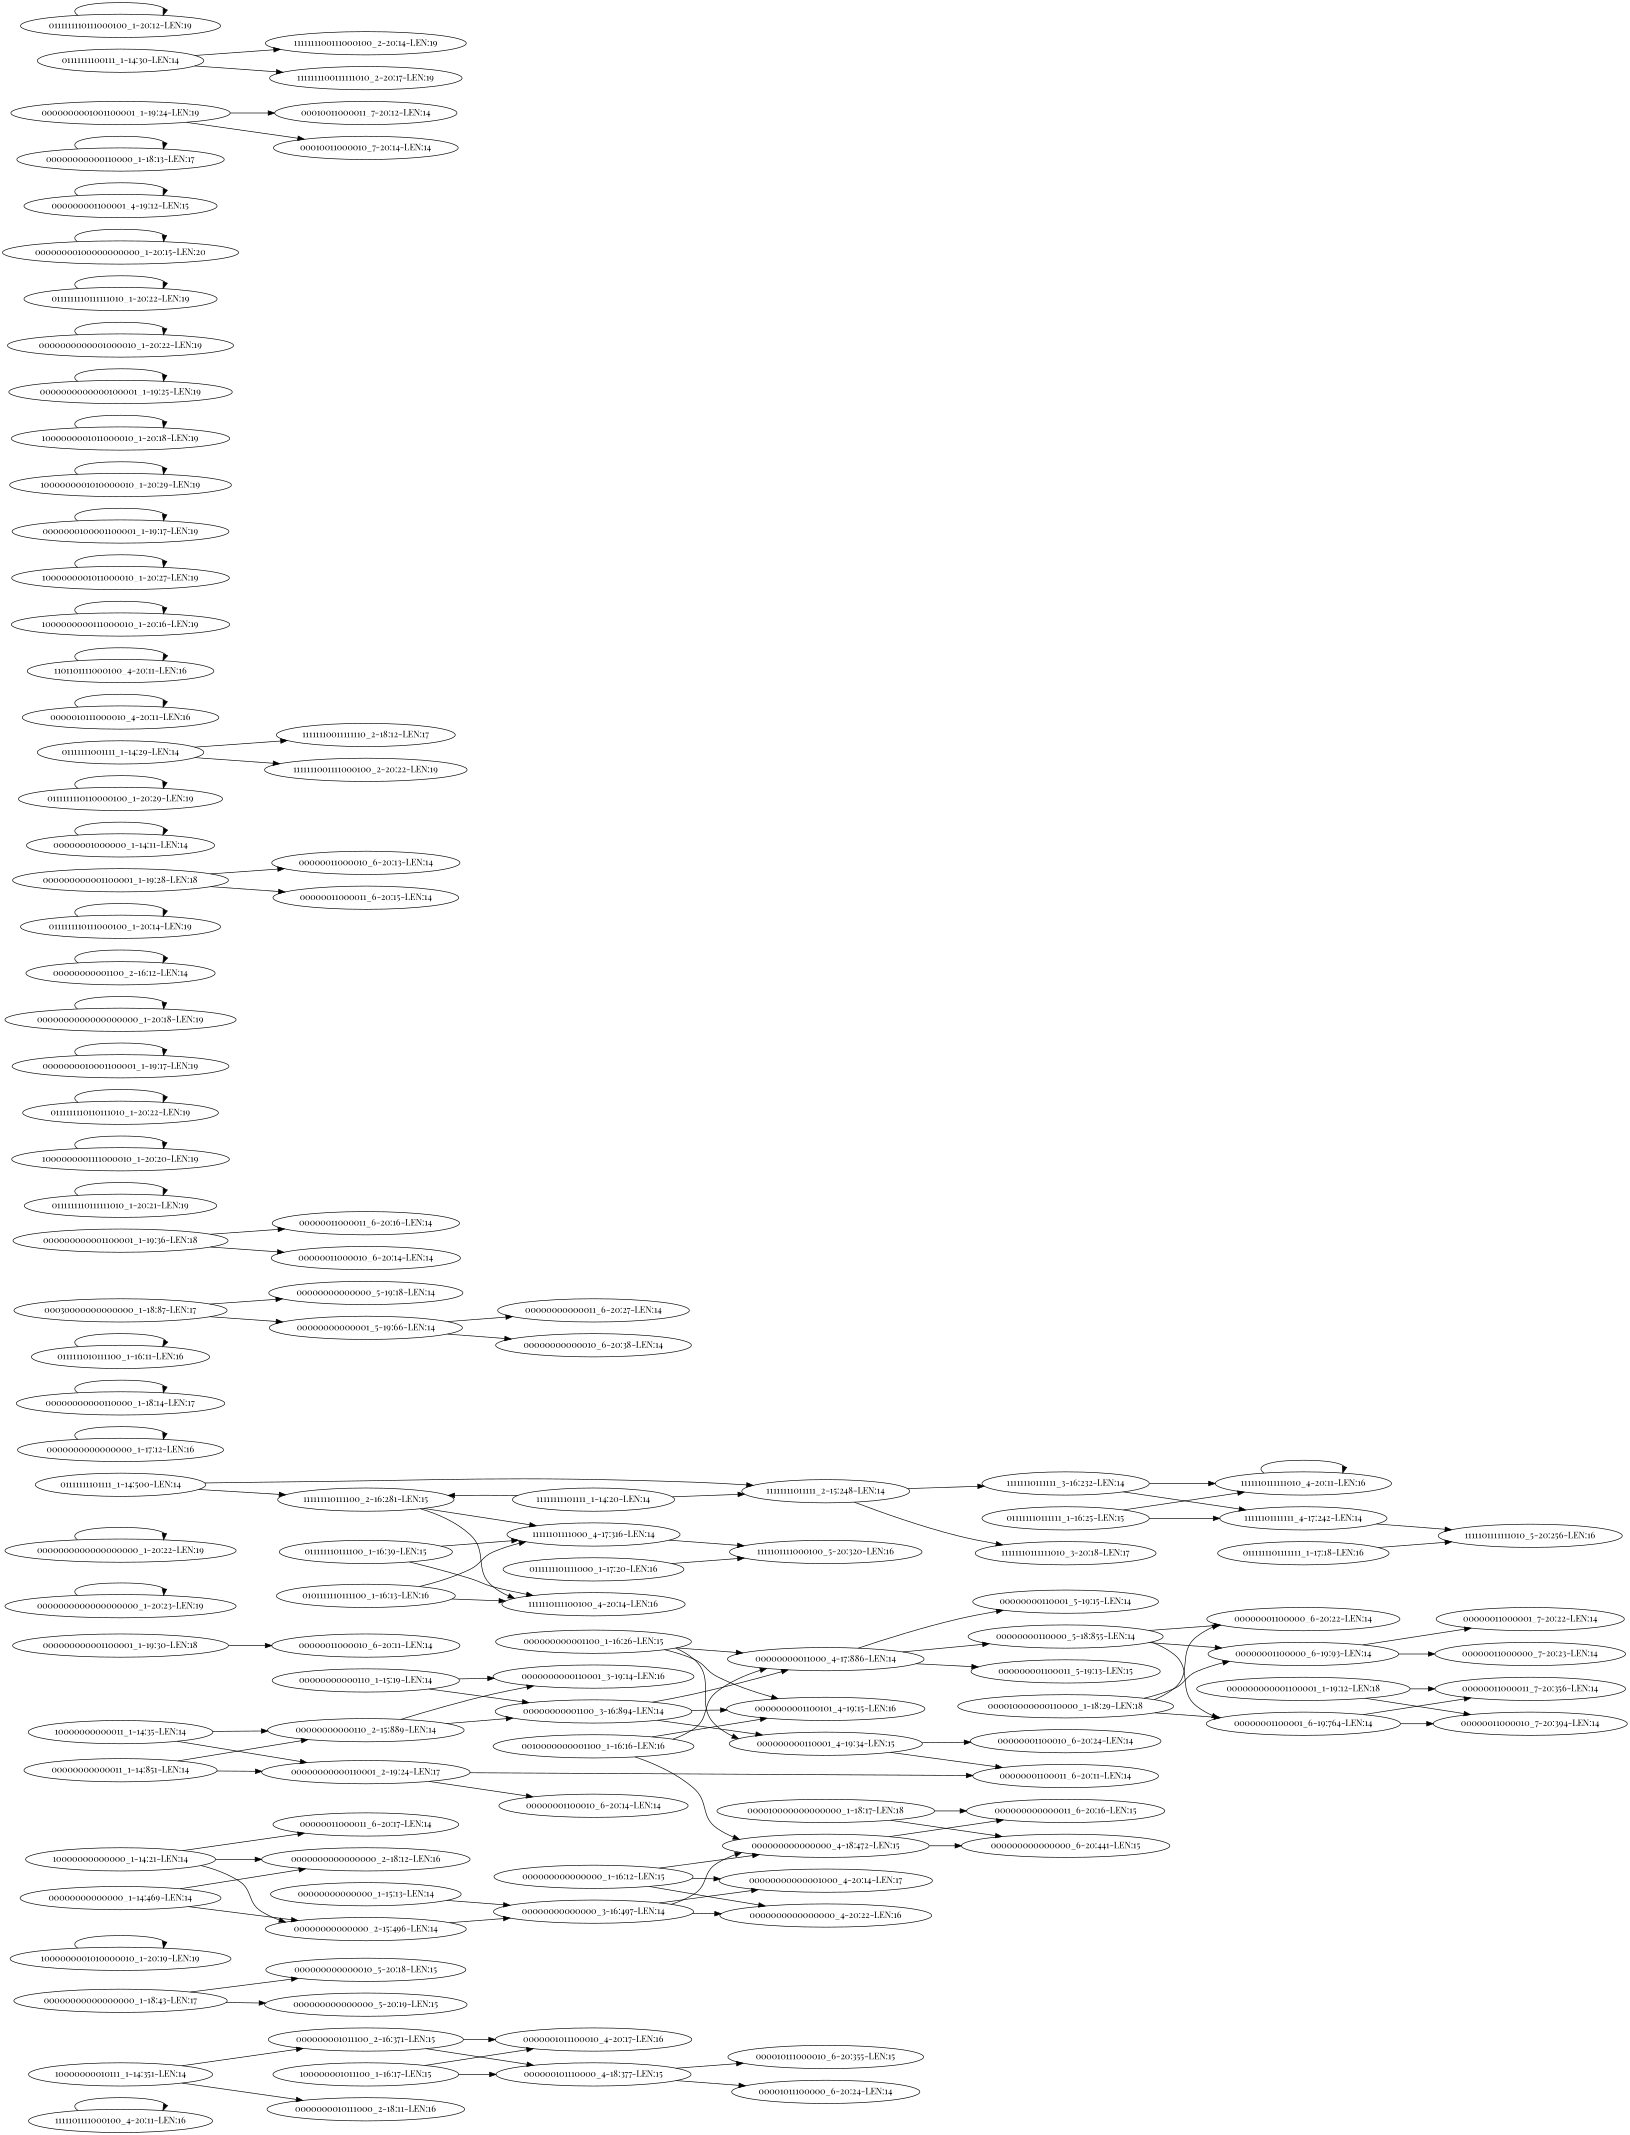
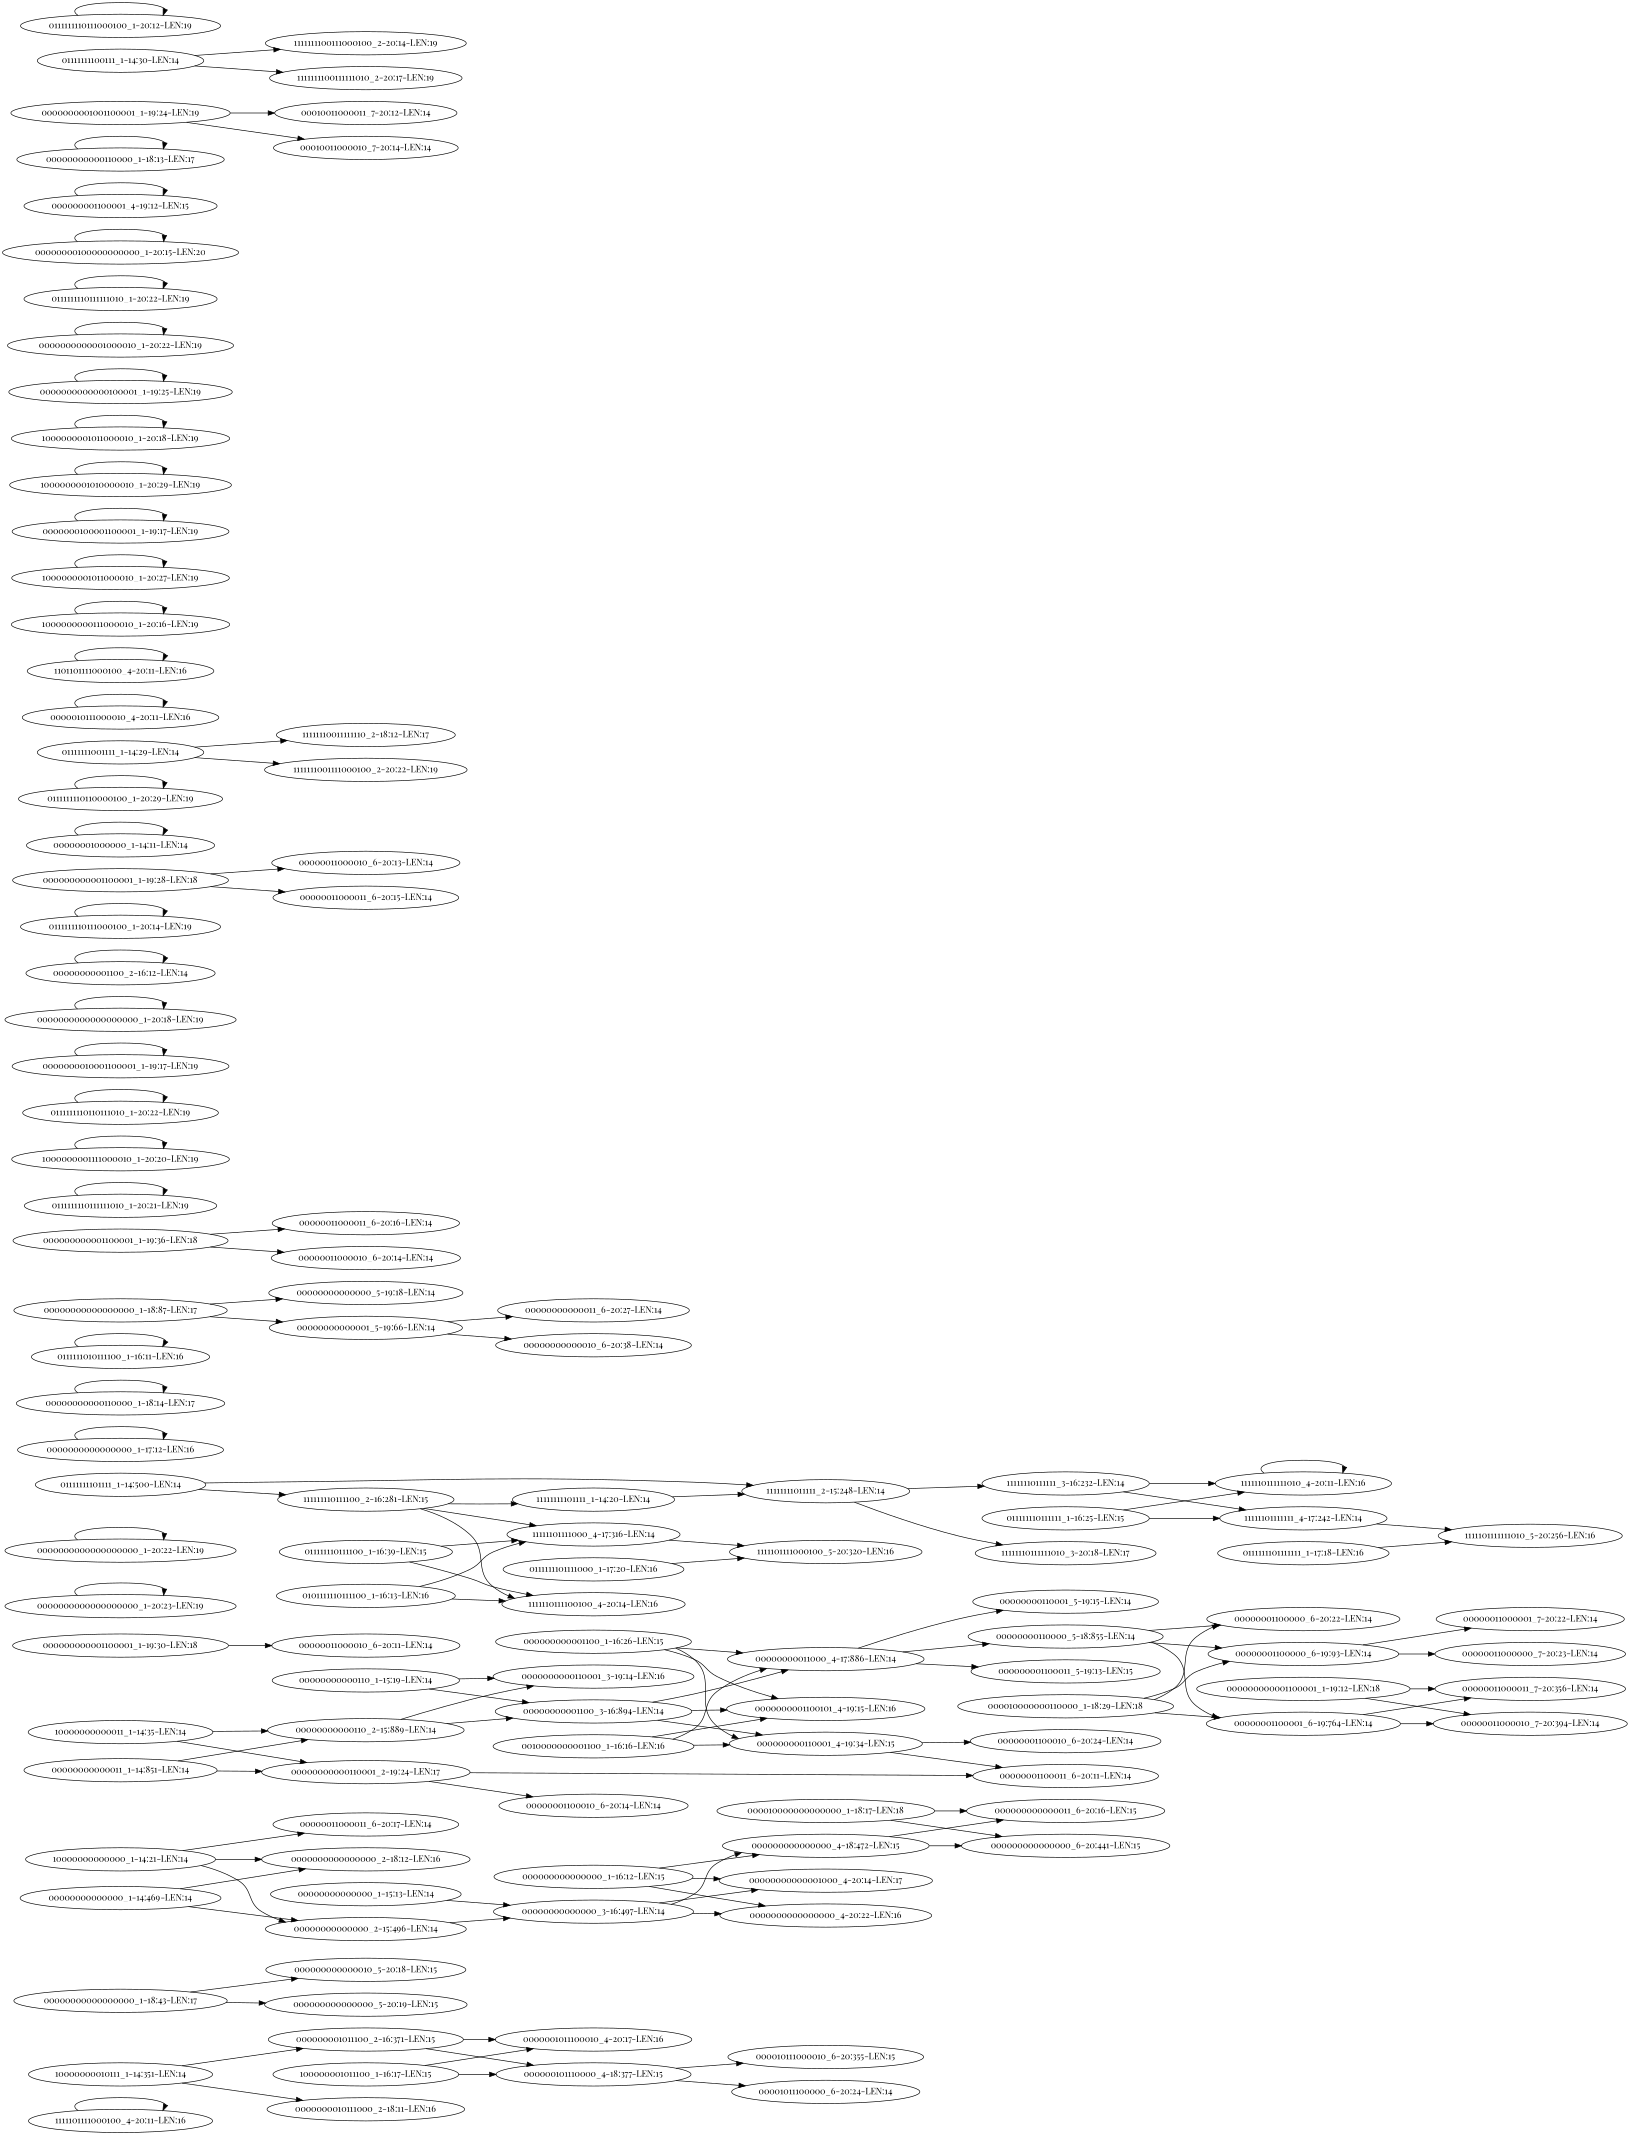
node "00030000000000000_1-18:87-LEN:17": label "00030000000000000_1-18:87-LEN:17" -> "00000000000000000_1-18:87-LEN:17"
edge "11111111101111_1-14:20-LEN:14" -> "111111110111100_2-16:281-LEN:15": reversed
edge "0010000000001100_1-16:16-LEN:16" -> "000000000000000_4-18:472-LEN:15": now "0010000000001100_1-16:16-LEN:16" -> "000000000110001_4-19:34-LEN:15"
node "1000000001010000010_1-20:19-LEN:19": removed
